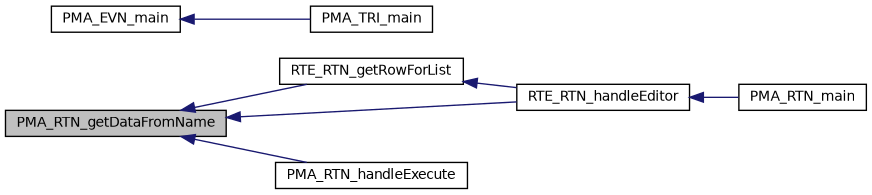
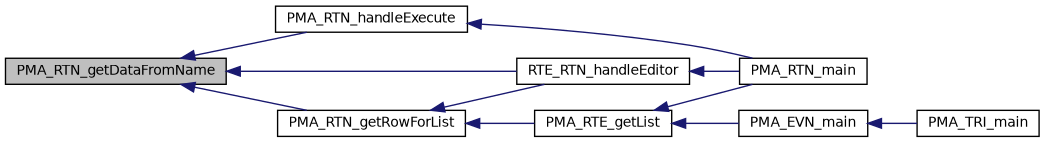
edge "PMA_RTN_main" -> "PMA_RTN_handleExecute": added
node "RTE_RTN_getRowForList": label "RTE_RTN_getRowForList" -> "PMA_RTN_getRowForList"
node "PMA_RTE_getList": added
